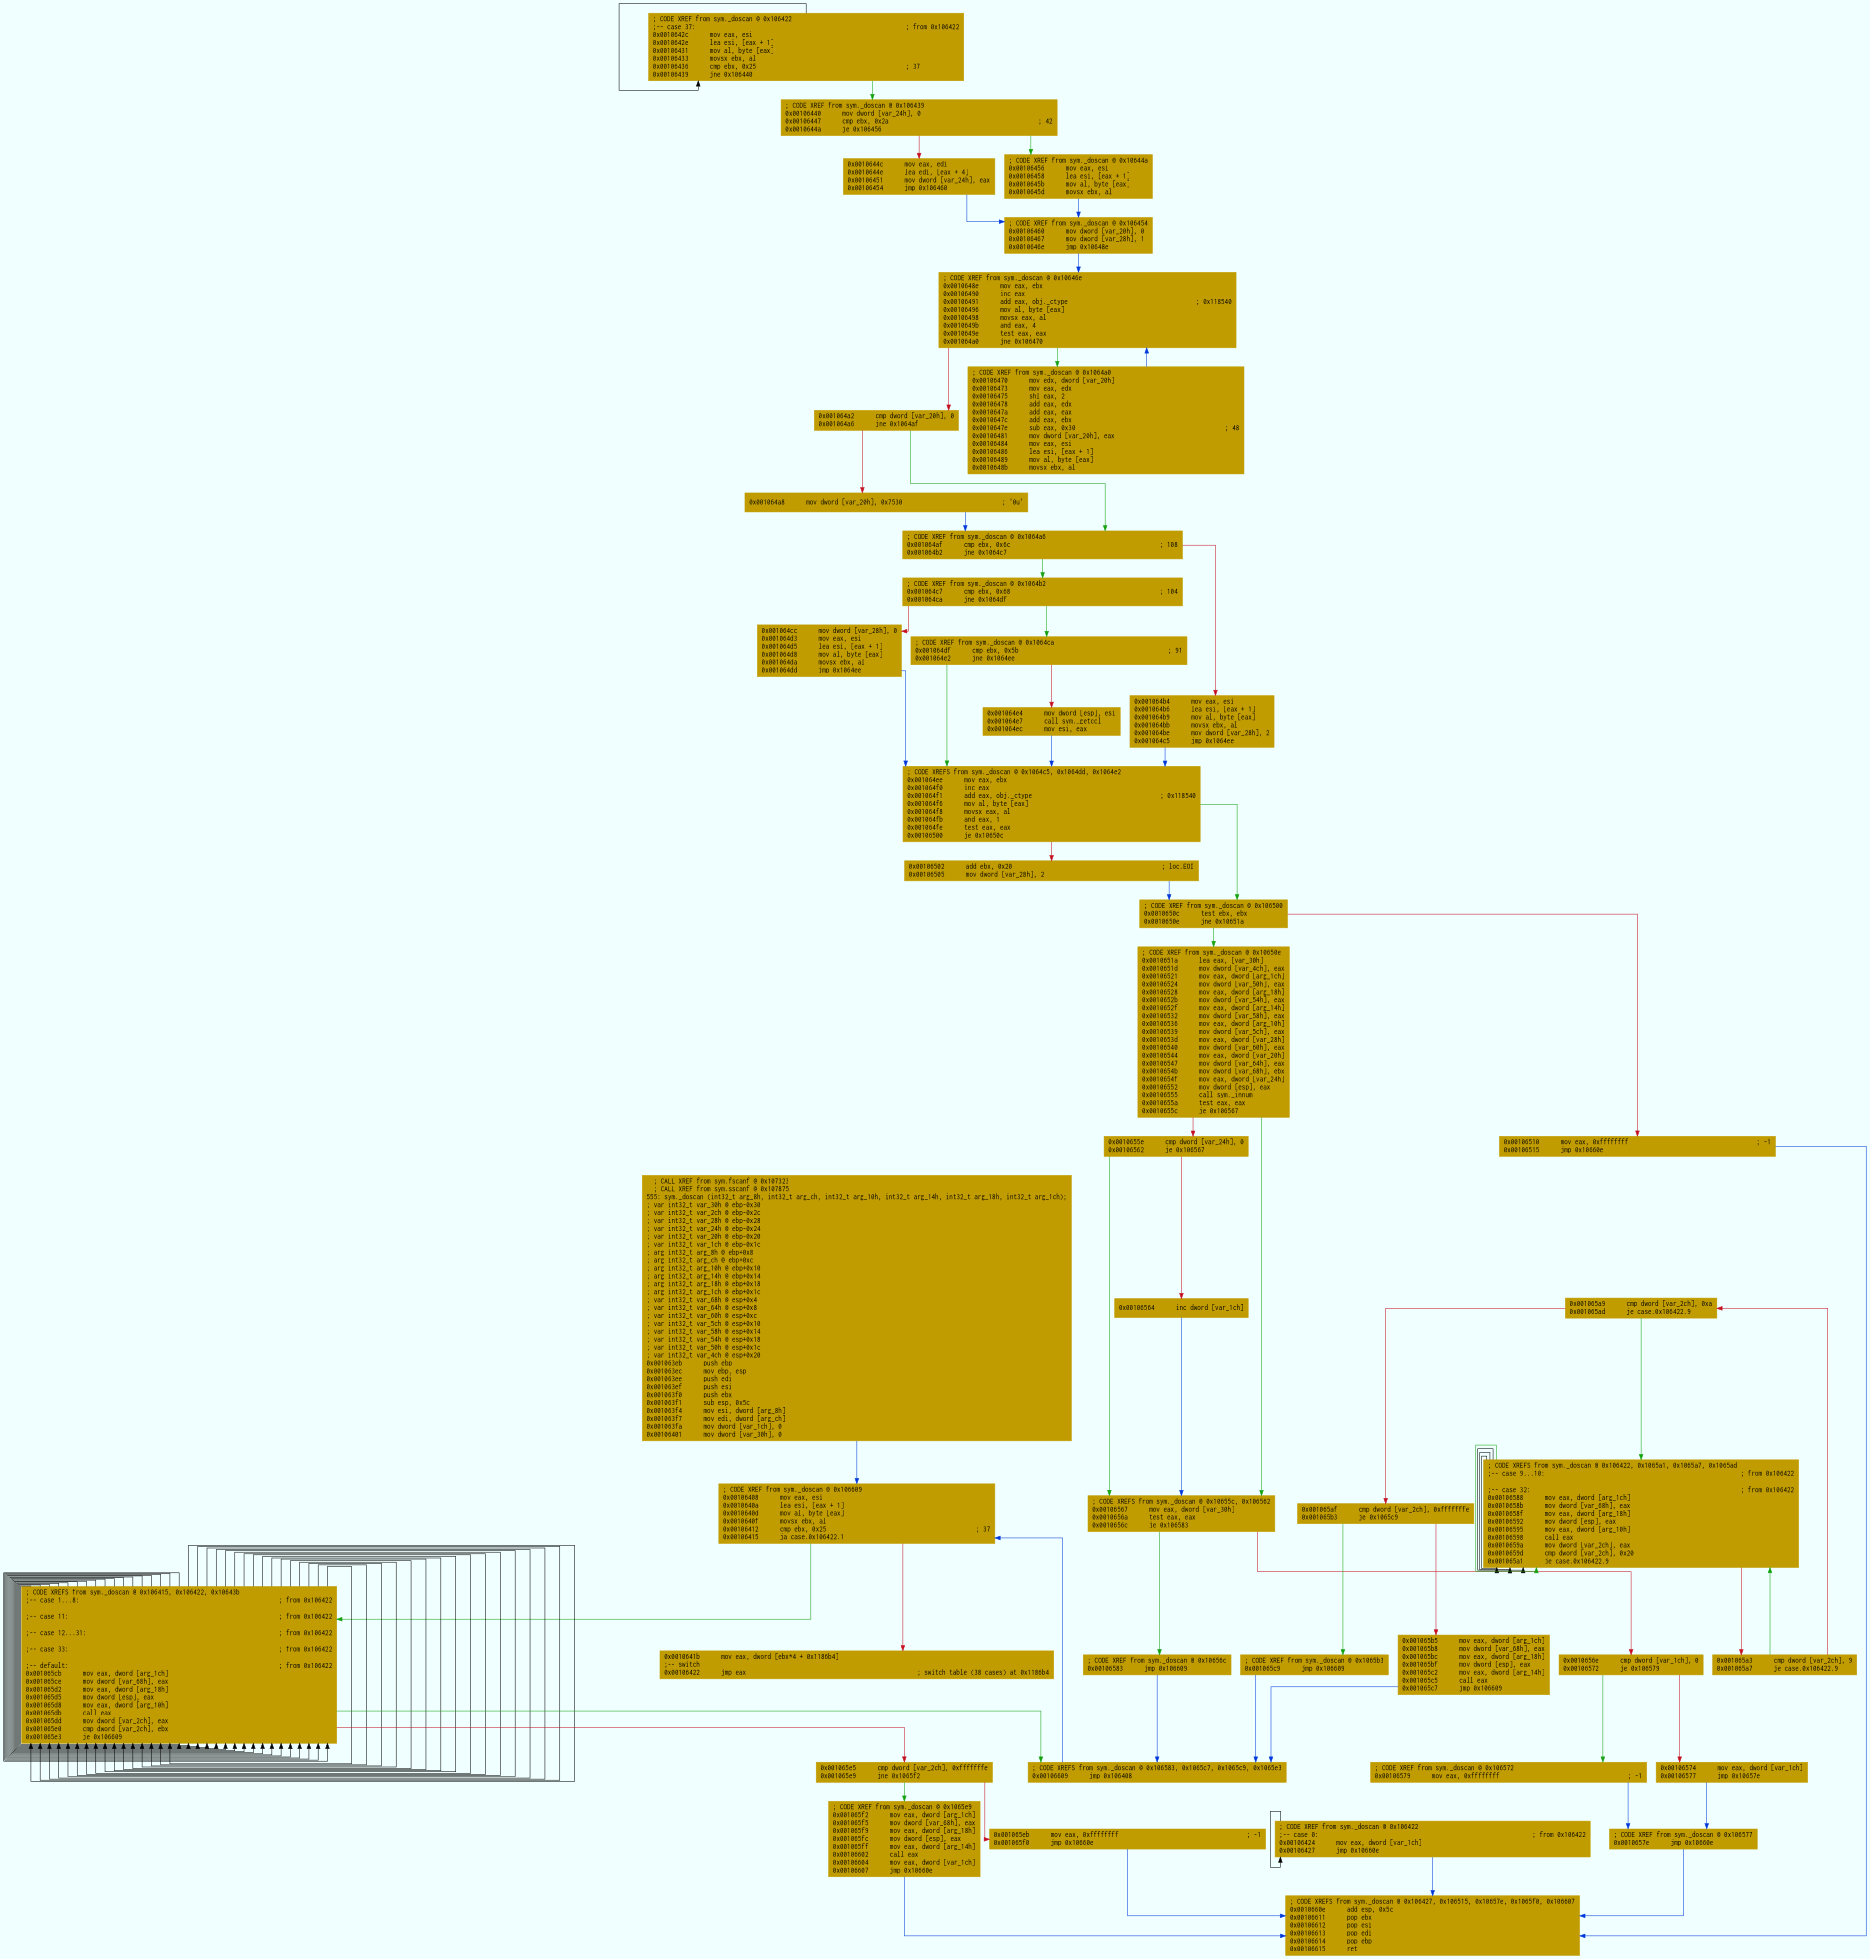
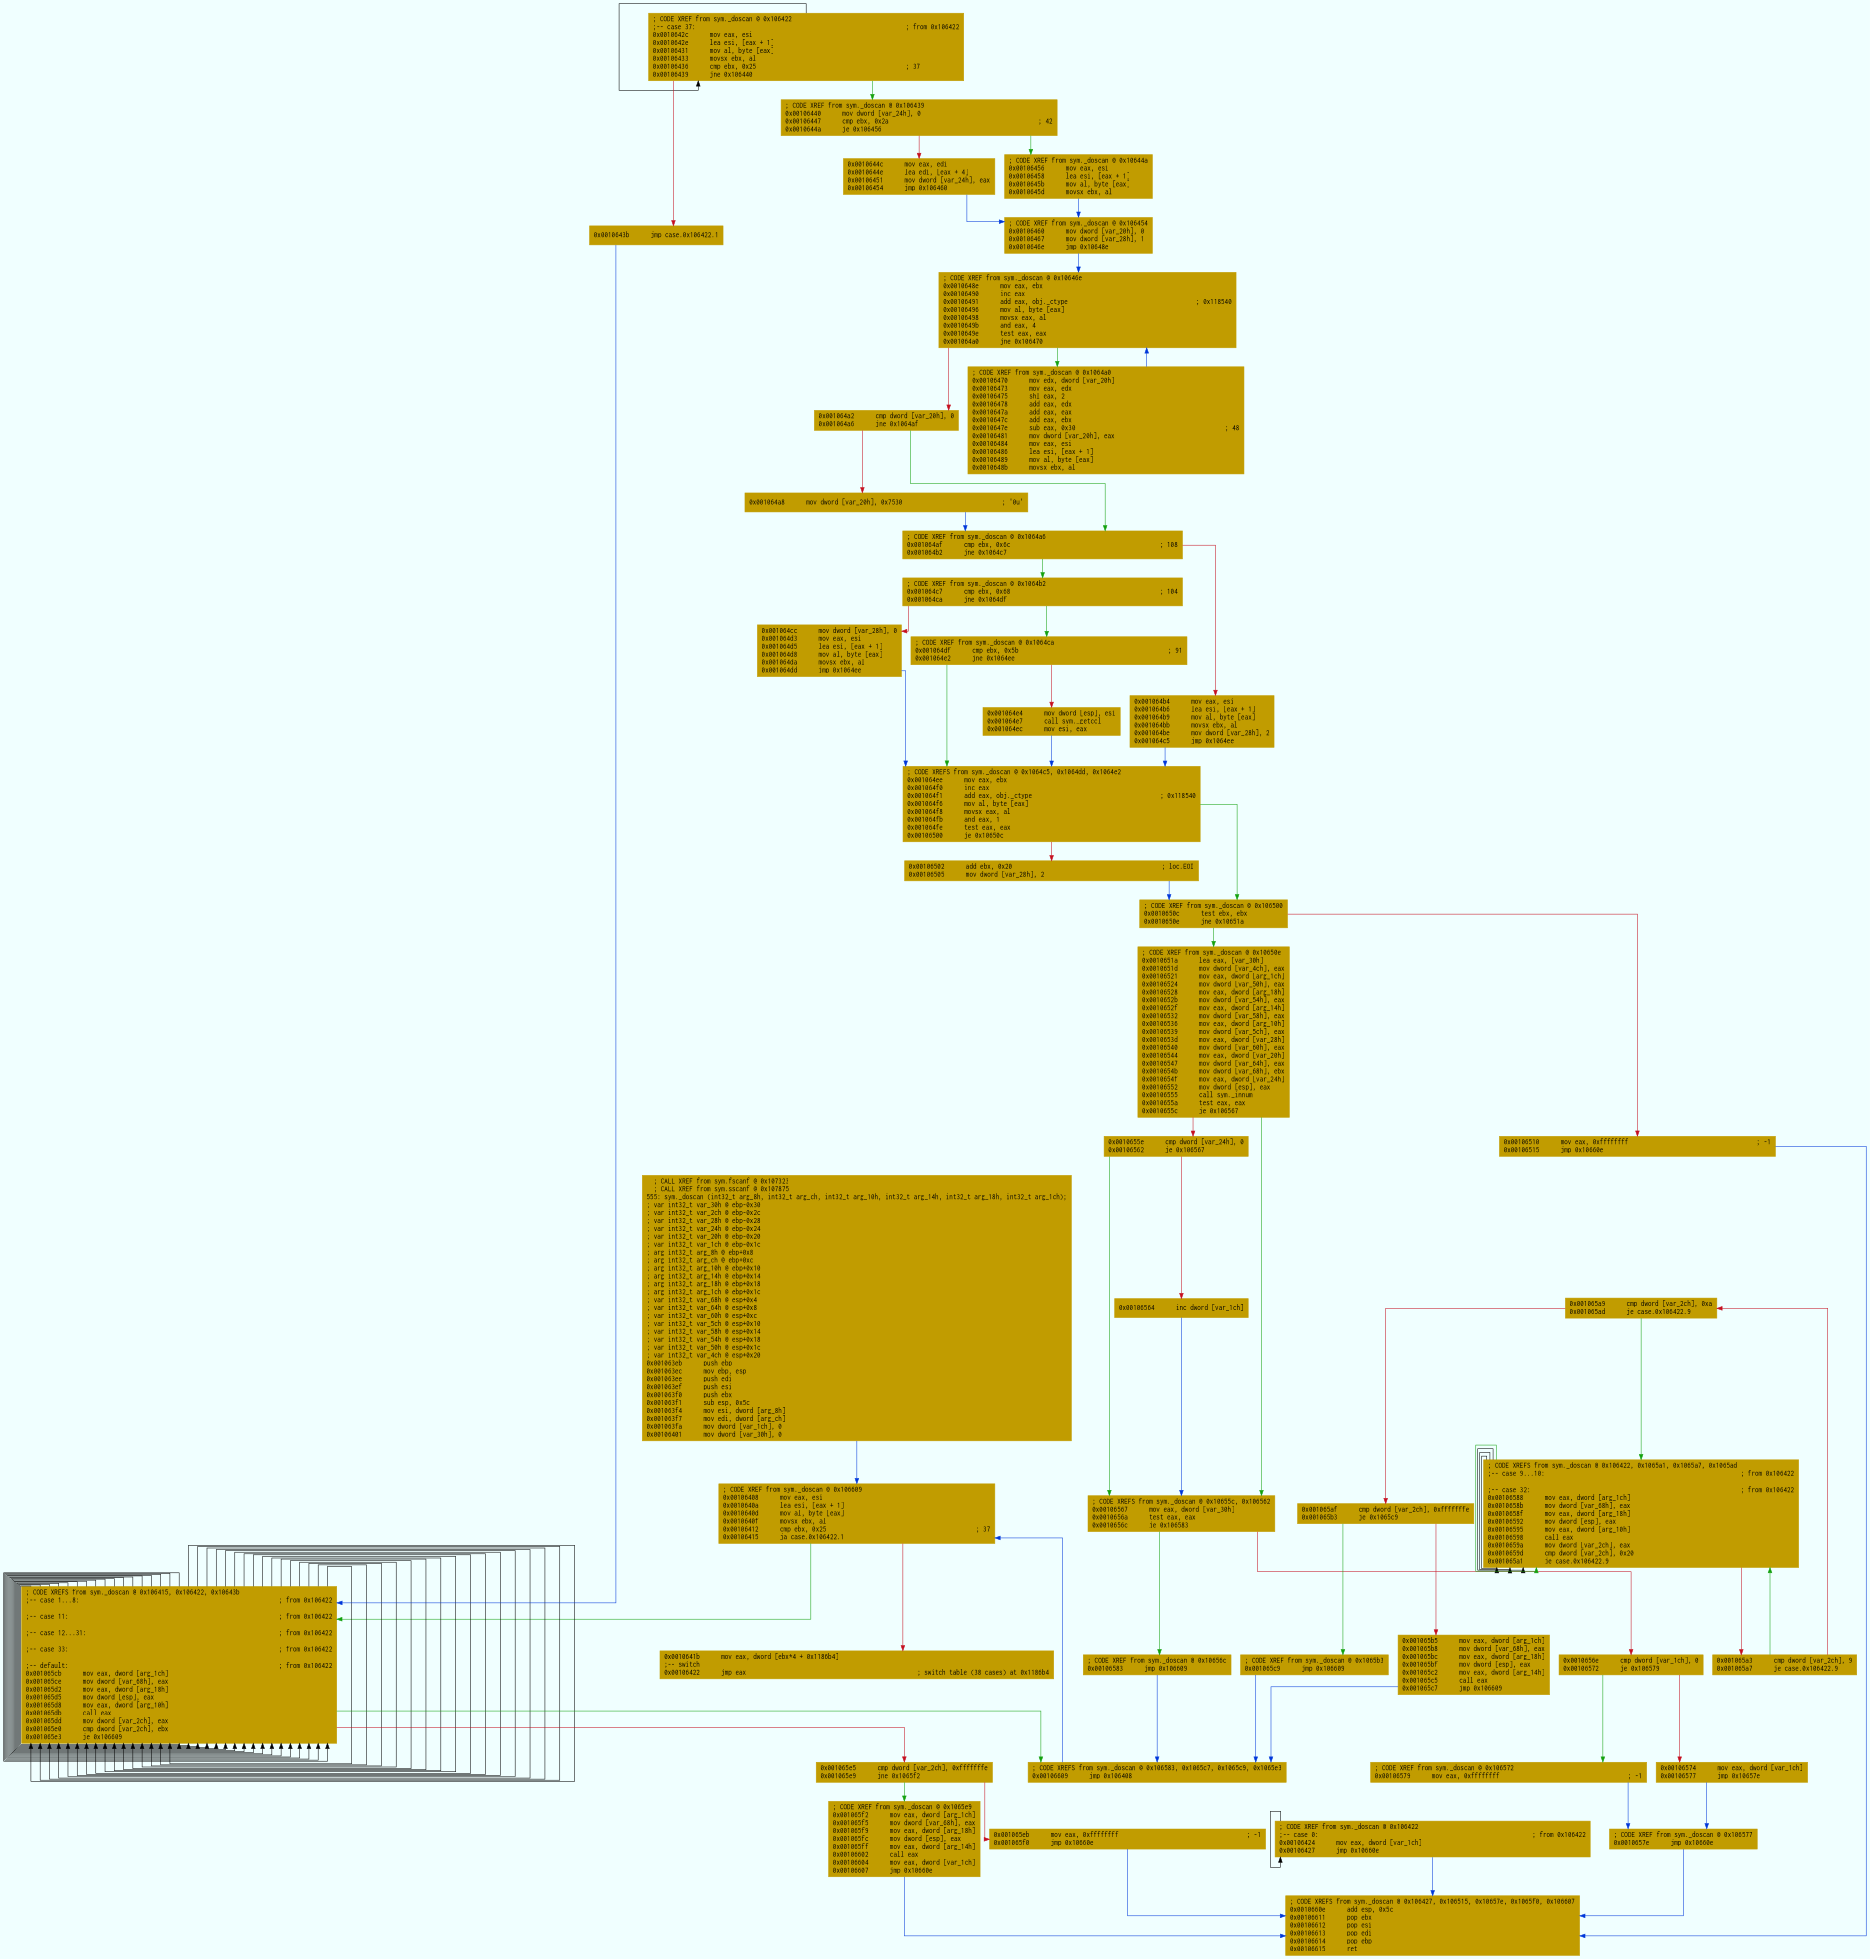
node "0x0010643b      jmp case.0x106422.1": added
